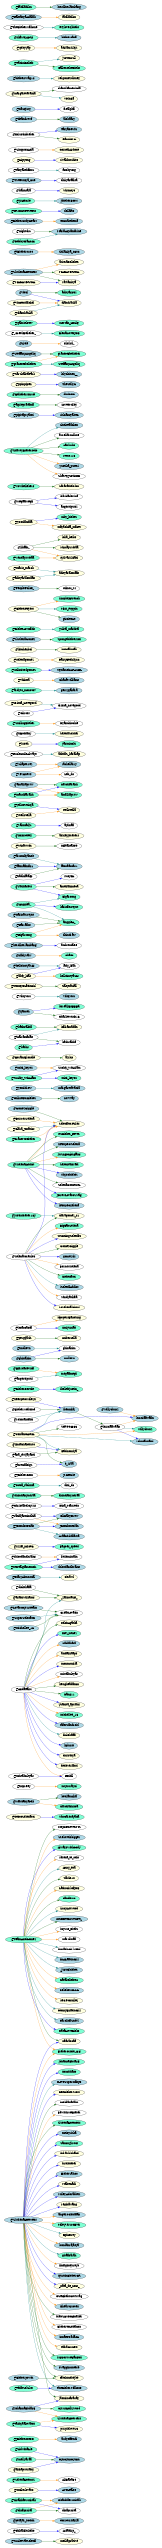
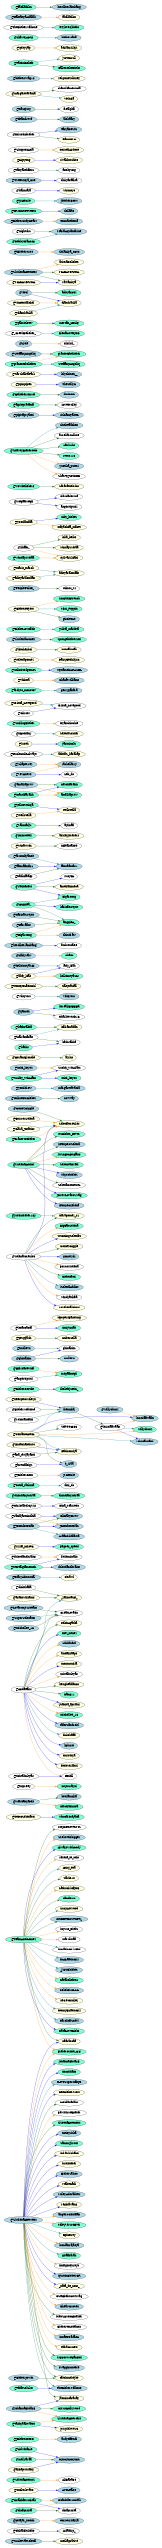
edge "@VIVAnews" -> "Leb_do": color darkorange -> blue
